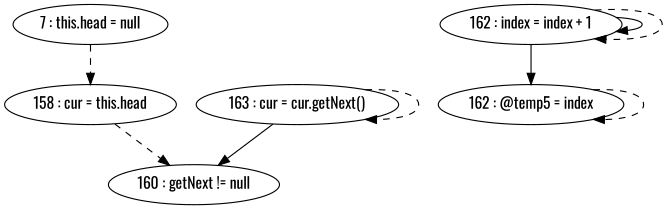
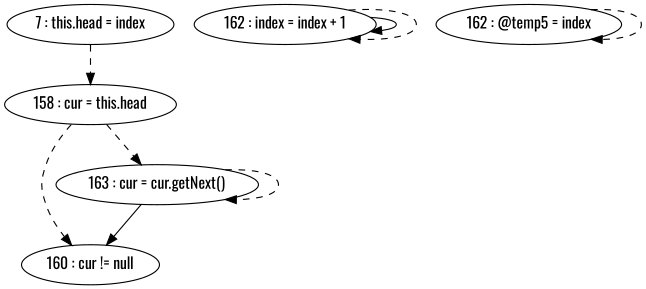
node "7 : this.head = null": label "7 : this.head = null" -> "7 : this.head = index"
edge "162 : index = index + 1" -> "162 : @temp5 = index": removed
edge "158 : cur = this.head" -> "163 : cur = cur.getNext()": added
node "160 : getNext != null": label "160 : getNext != null" -> "160 : cur != null"
